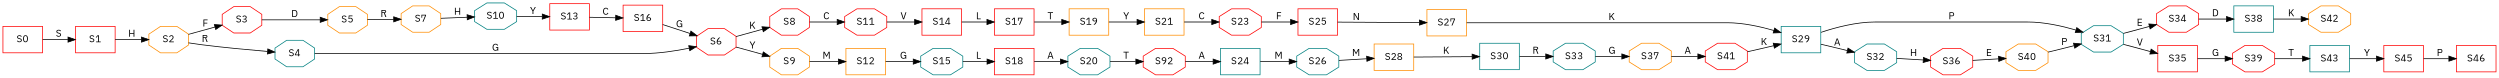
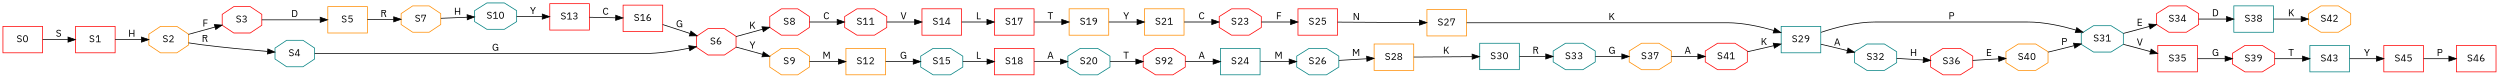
node "S5": shape octagon -> box
